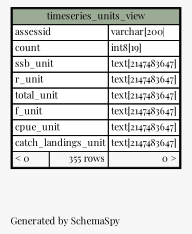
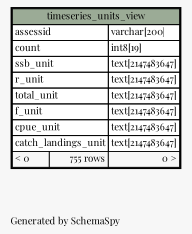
node "timeseries_units_view": text "355 rows" -> "755 rows"
